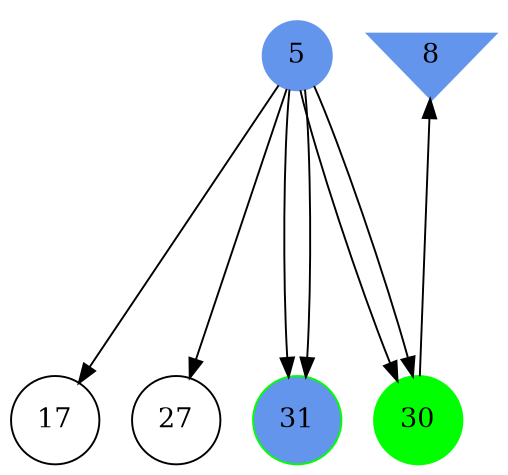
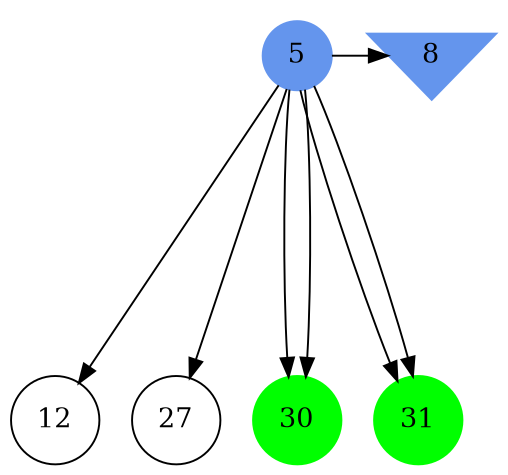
edge "30" -> "8": now "5" -> "8"
node "17": label "17" -> "12"
node "31": fillcolor cornflowerblue -> green
